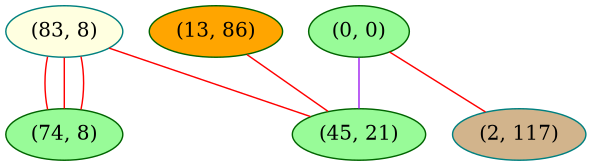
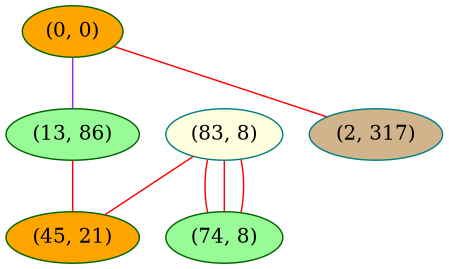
node "(13, 86)": fillcolor orange -> palegreen
node "(0, 0)": fillcolor palegreen -> orange
edge "(0, 0)" -- "(45, 21)": now "(0, 0)" -- "(13, 86)"
node "(45, 21)": fillcolor palegreen -> orange
node "(2, 117)": label "(2, 117)" -> "(2, 317)"
